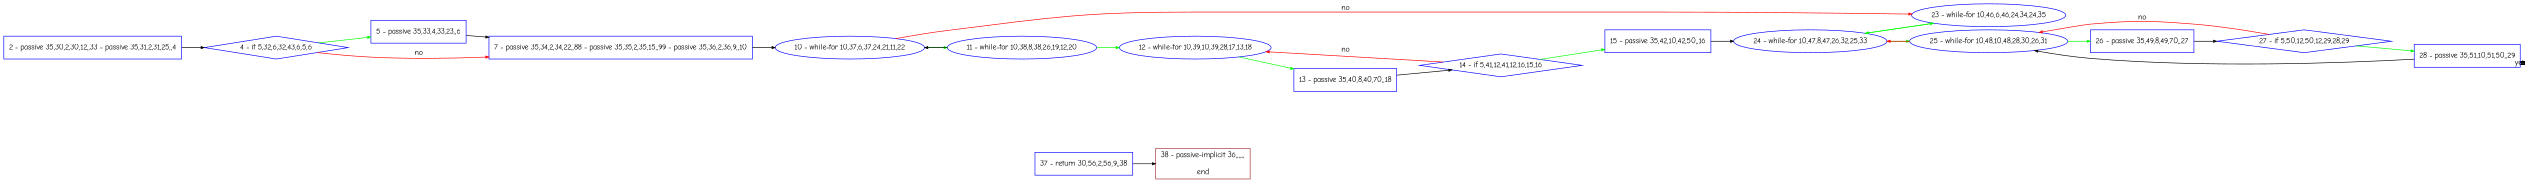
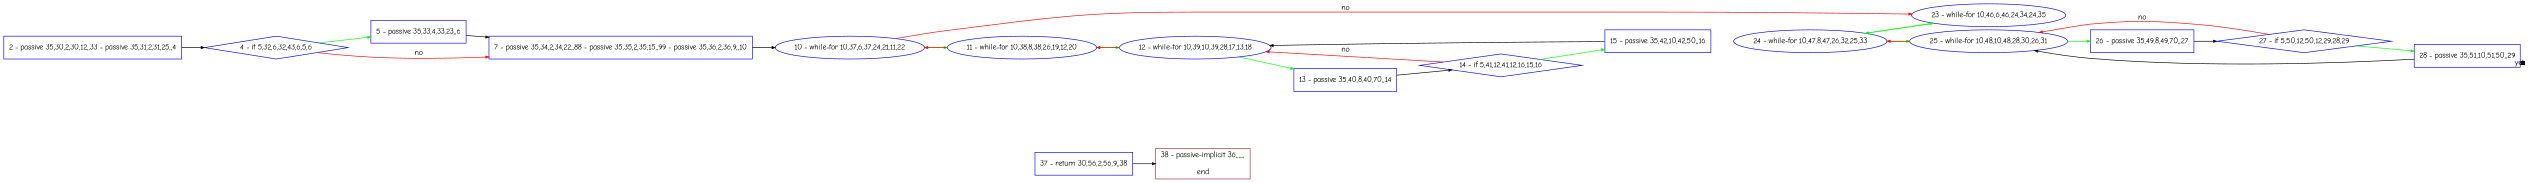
edge "15 - passive 35,42,10,42,50,,16" -> "24 - while-for 10,47,8,47,26,32,25,33": now "15 - passive 35,42,10,42,50,,16" -> "12 - while-for 10,39,10,39,28,17,13,18"
edge "11 - while-for 10,38,8,38,26,19,12,20" -> "10 - while-for 10,37,6,37,24,21,11,22": color #000000 -> #ff0000
edge "12 - while-for 10,39,10,39,28,17,13,18" -> "11 - while-for 10,38,8,38,26,19,12,20": added
node "13 - passive 35,40,8,40,70,,18": label "13 - passive 35,40,8,40,70,,18" -> "13 - passive 35,40,8,40,70,,14"
